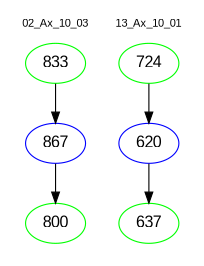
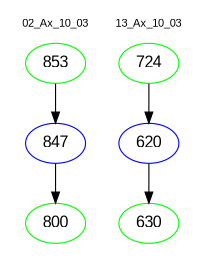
cluster "13_Ax_10_01": label "13_Ax_10_01" -> "13_Ax_10_03"
node "833": label "833" -> "853"
node "867": label "867" -> "847"
node "637": label "637" -> "630"
